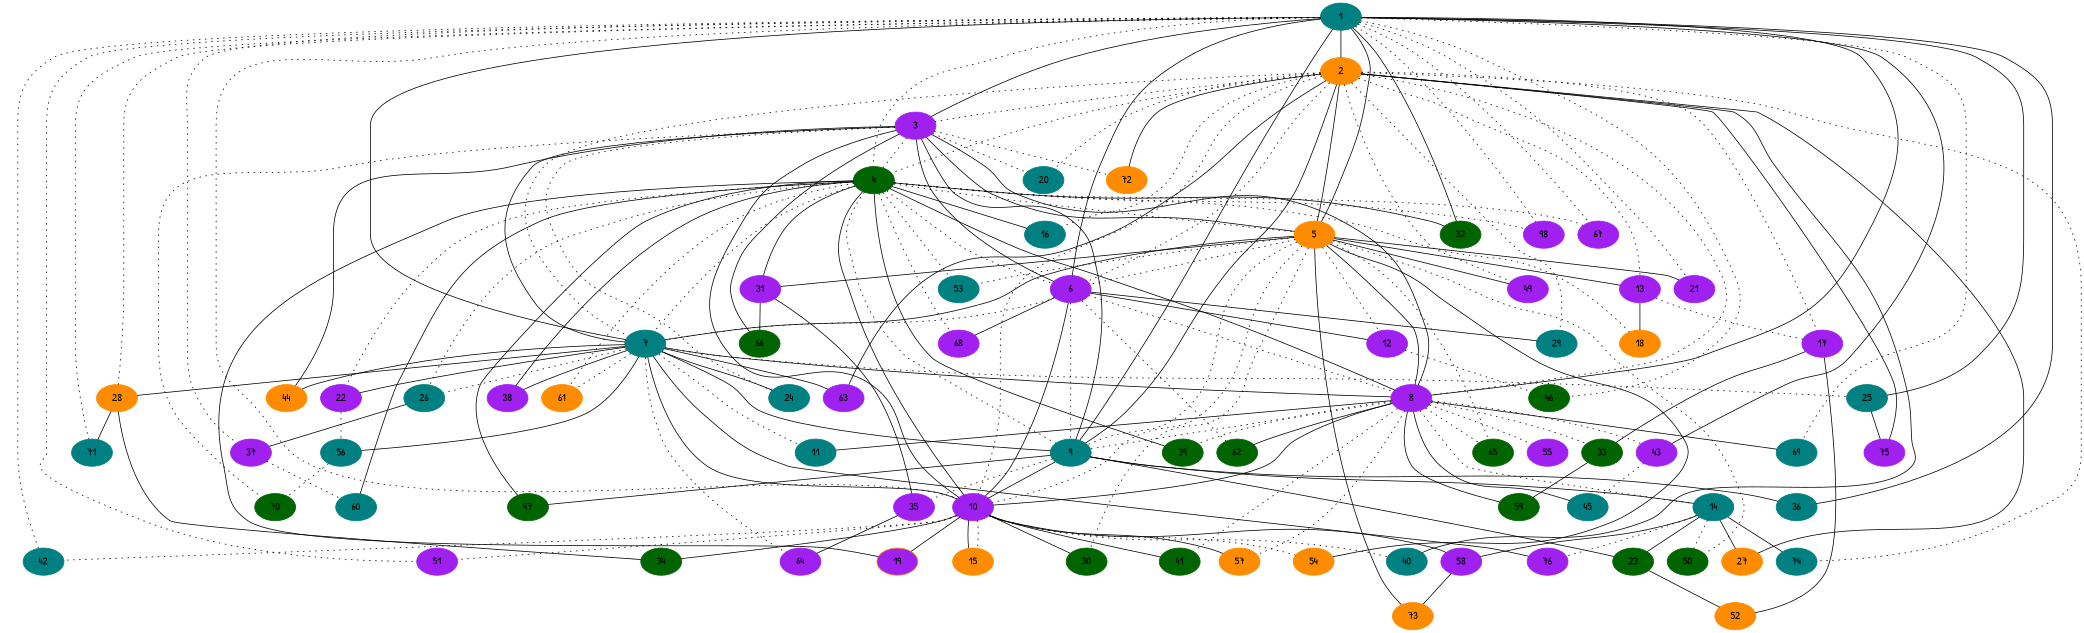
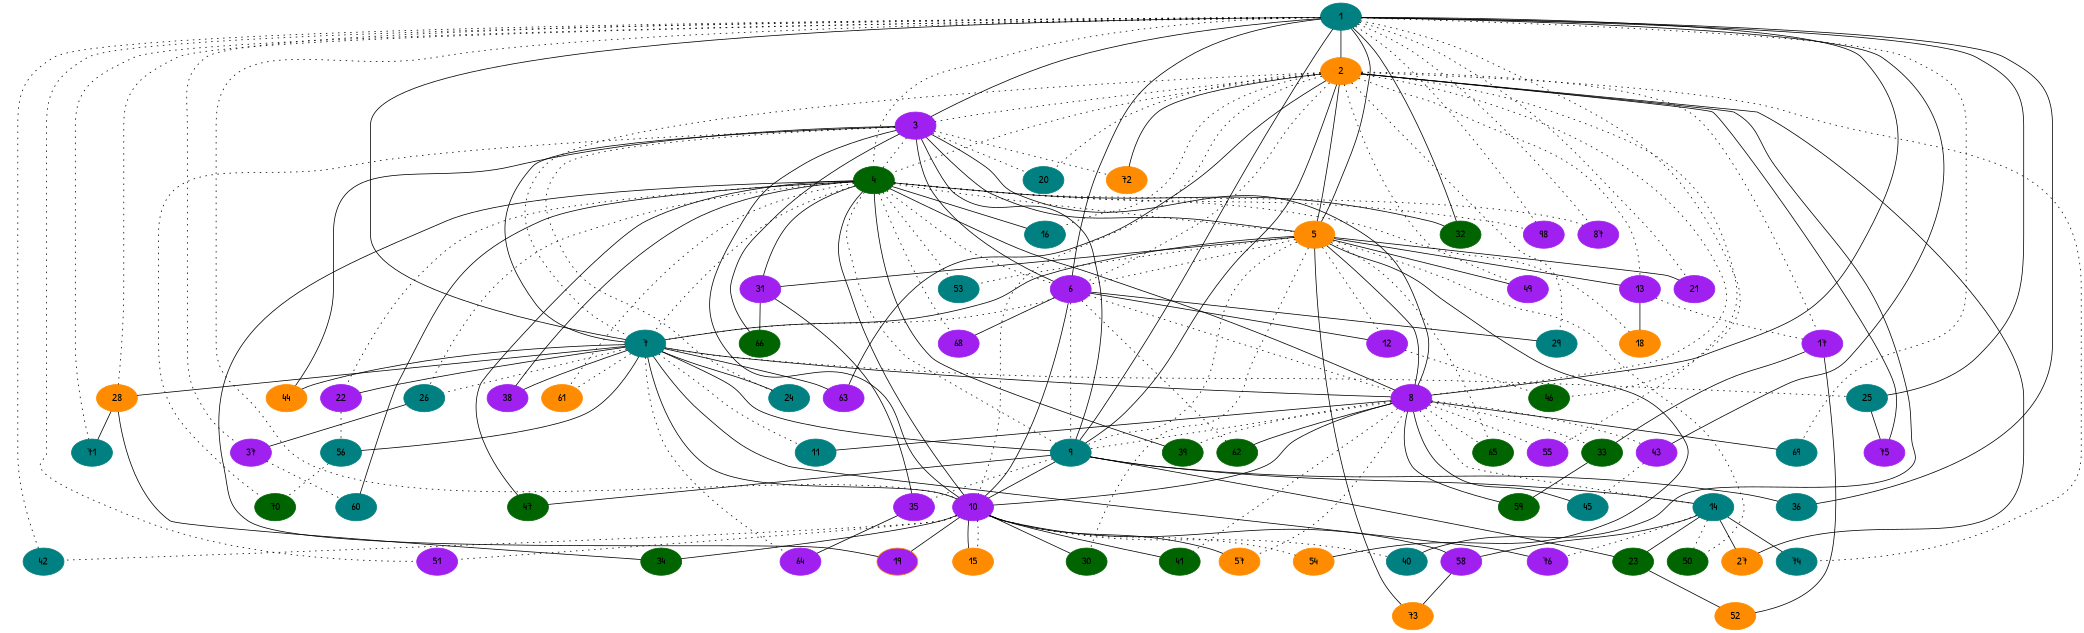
edge "2" -- "55": added
node "67": label "67" -> "87"
edge "5" -- "10": removed
